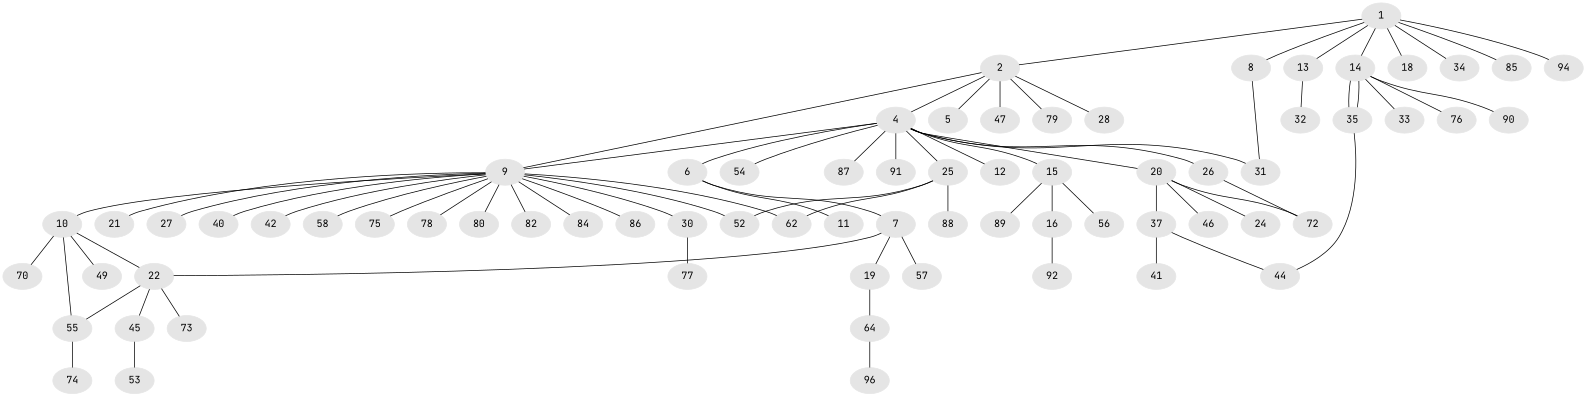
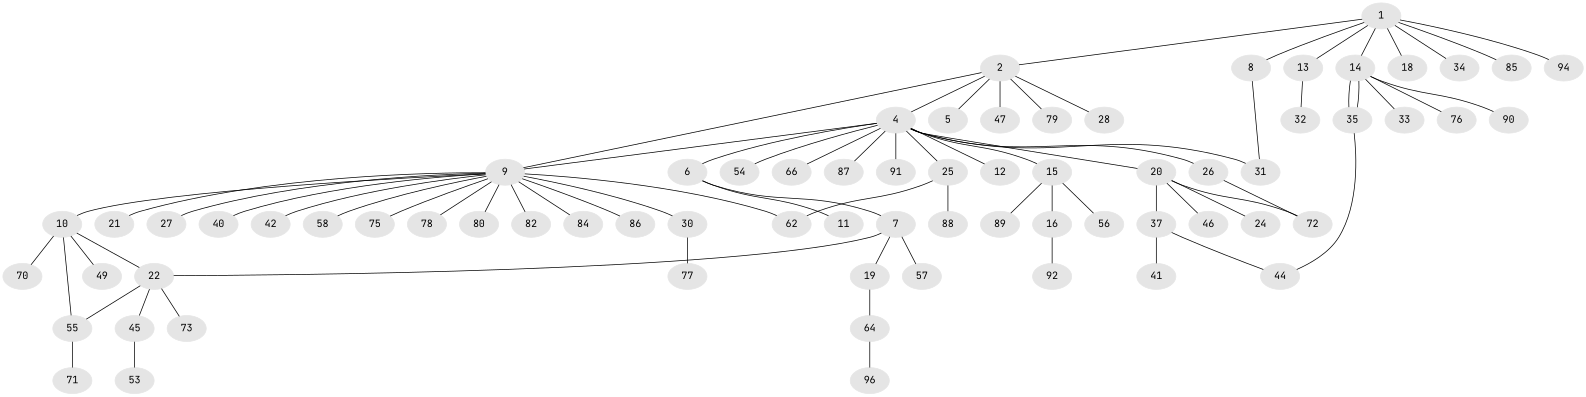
node "66": added
node "52": removed
node "74": label "74" -> "71"
